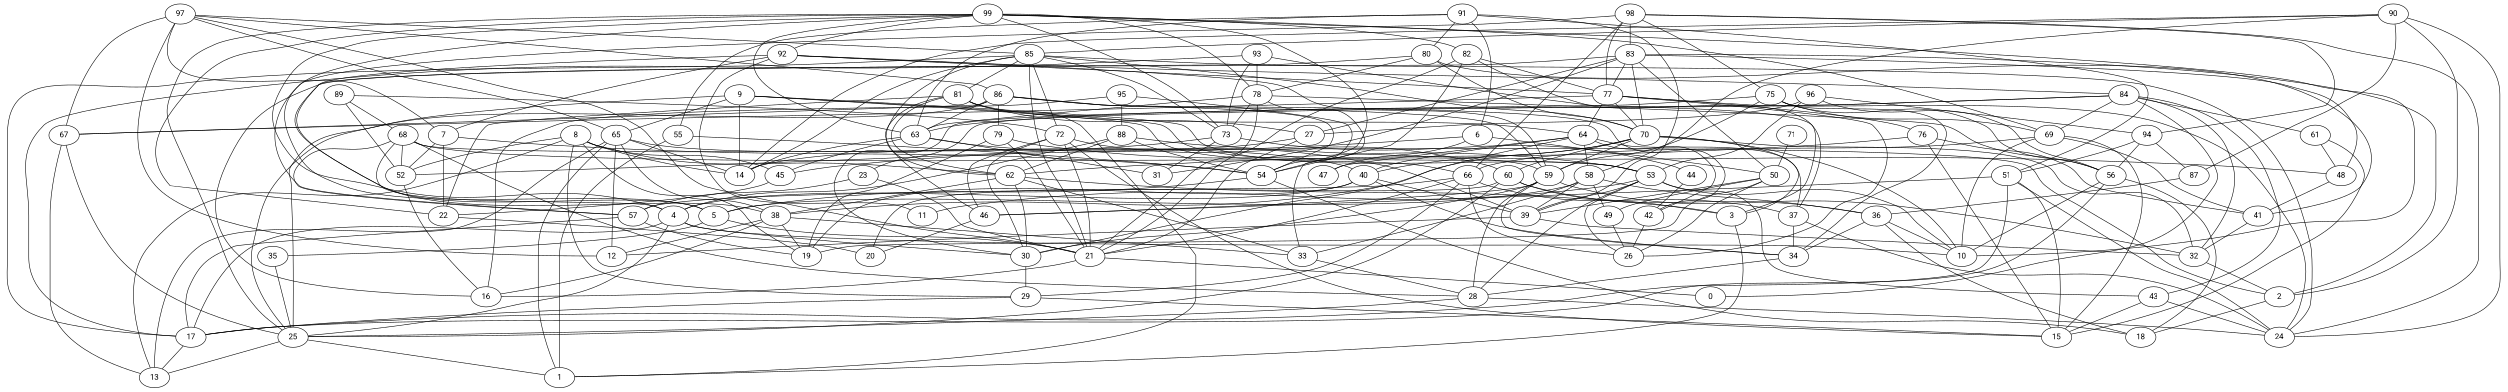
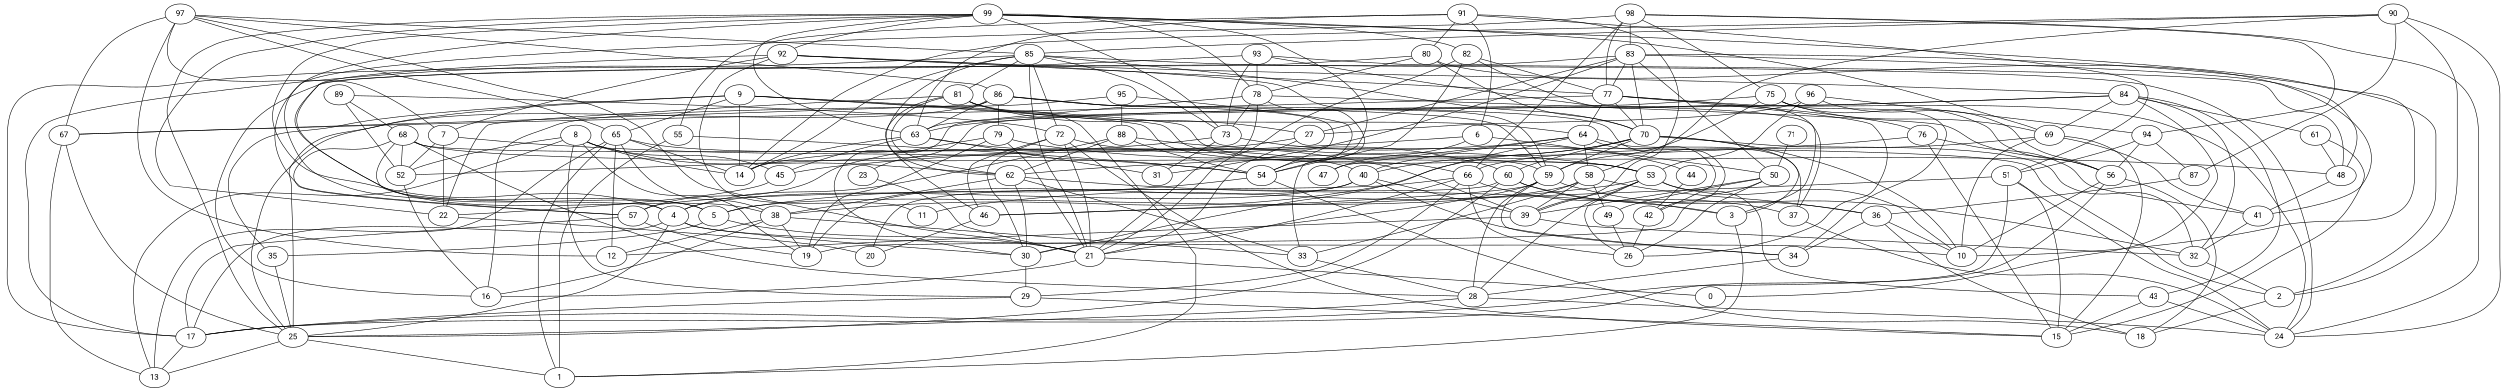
edge "93" -- "48": added
edge "9" -- "35": added
edge "23" -- "57": now "79" -- "57"
edge "37" -- "34": removed
